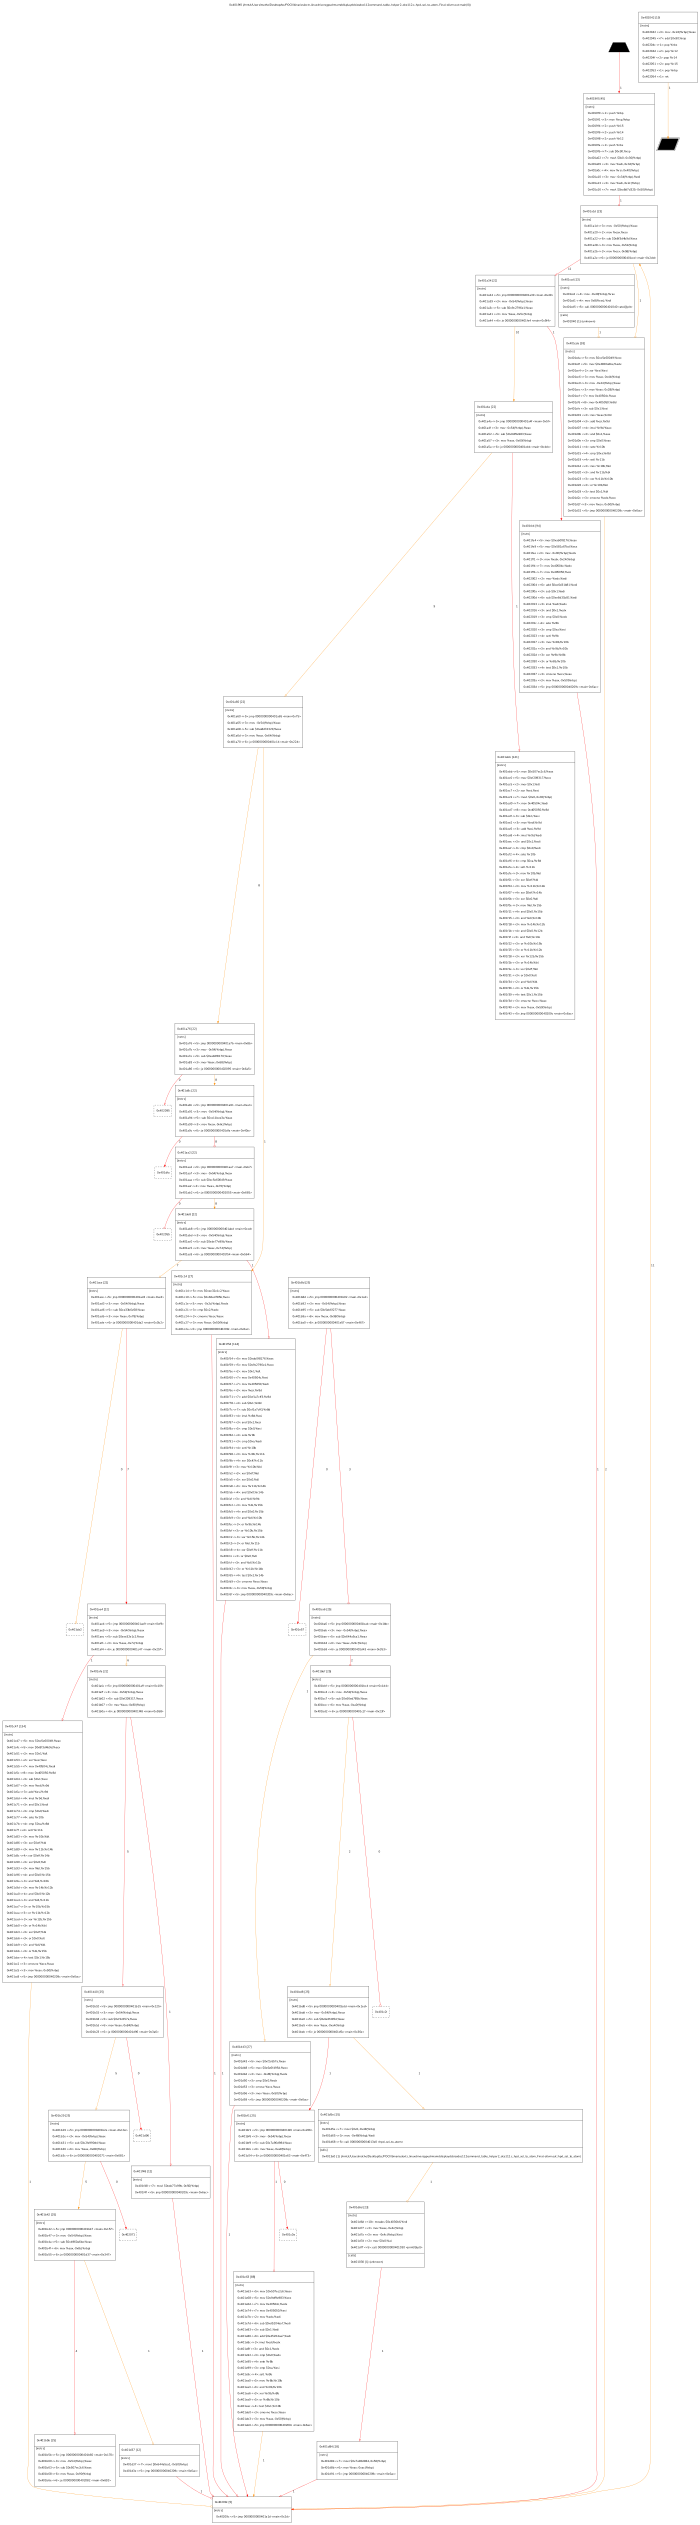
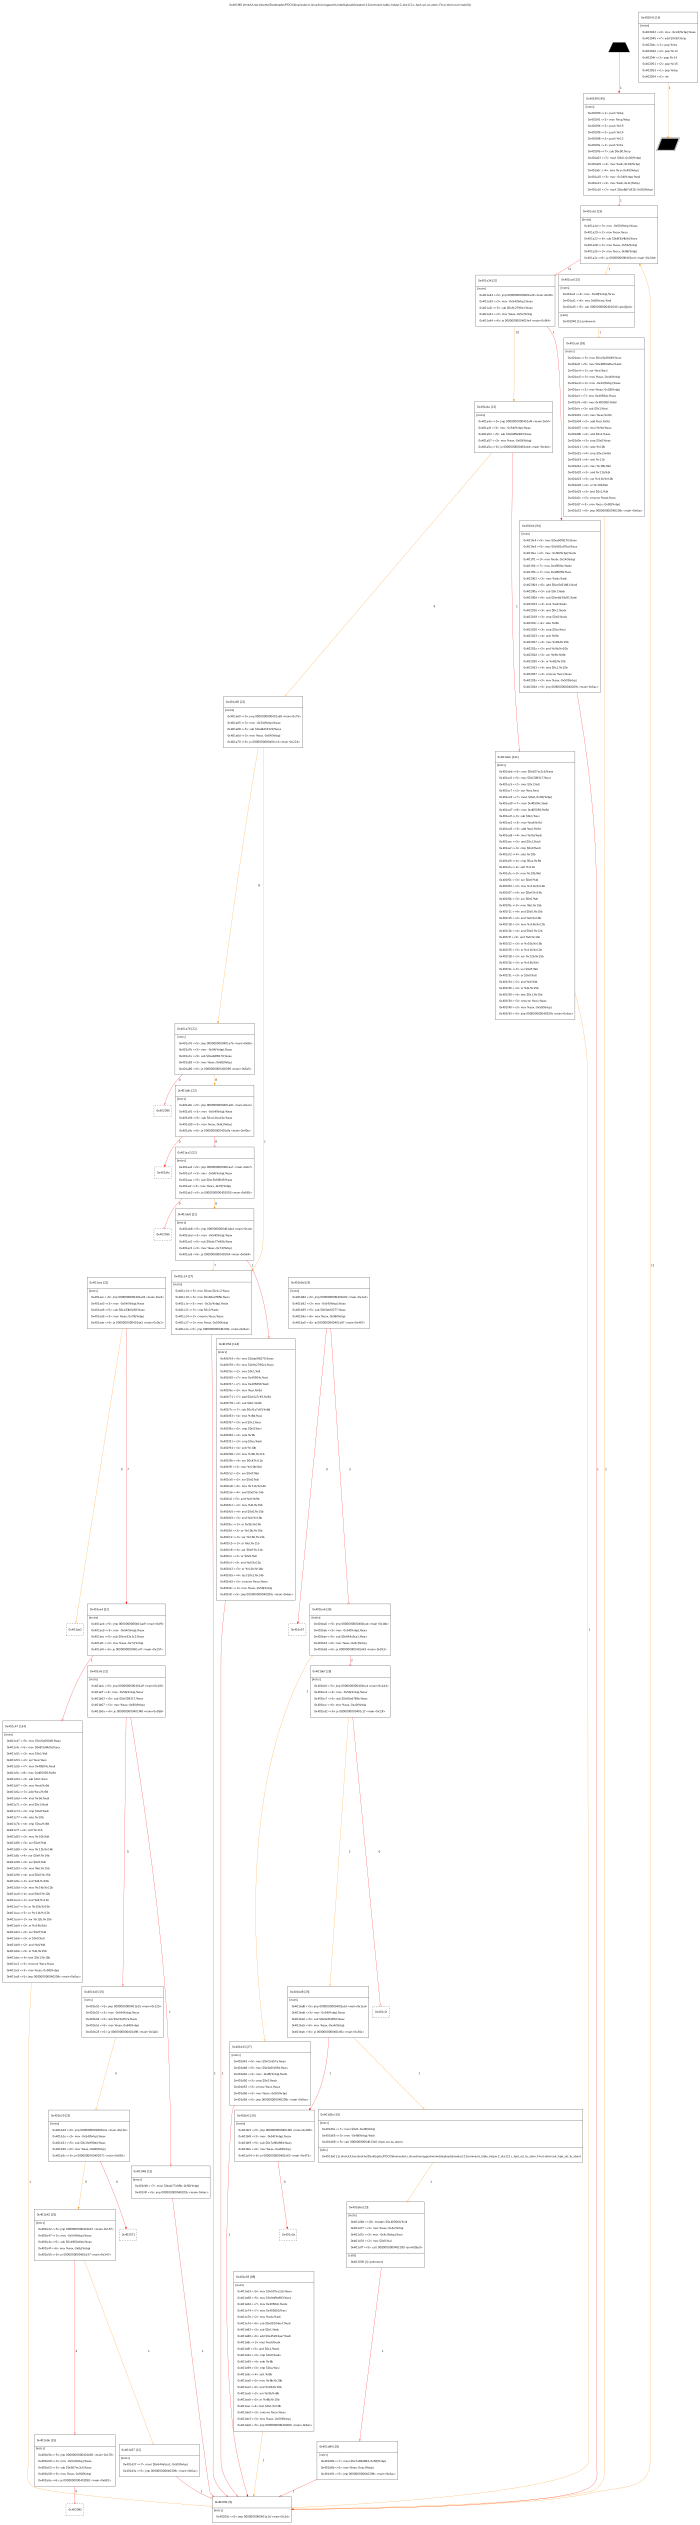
edge "0x401a1d [23]" -> "0x401cda [93]": now "0x401a1d [23]" -> "0x401ccd [13]"
edge "0x401ab8 [22]" -> "0x401ace [22]": now "0x401ab8 [22]" -> "0x401c14 [27]"
edge "0x401ae4 [22]" -> "0x401afa [22]": removed, label "6"
edge "0x401ebb [141]" -> "0x40209c [5]": added, label "1"
node "0x401d96": removed
edge "0x401bf1 [25]" -> "0x401e63 [88]": removed, label "1"
node "0x402082": added
